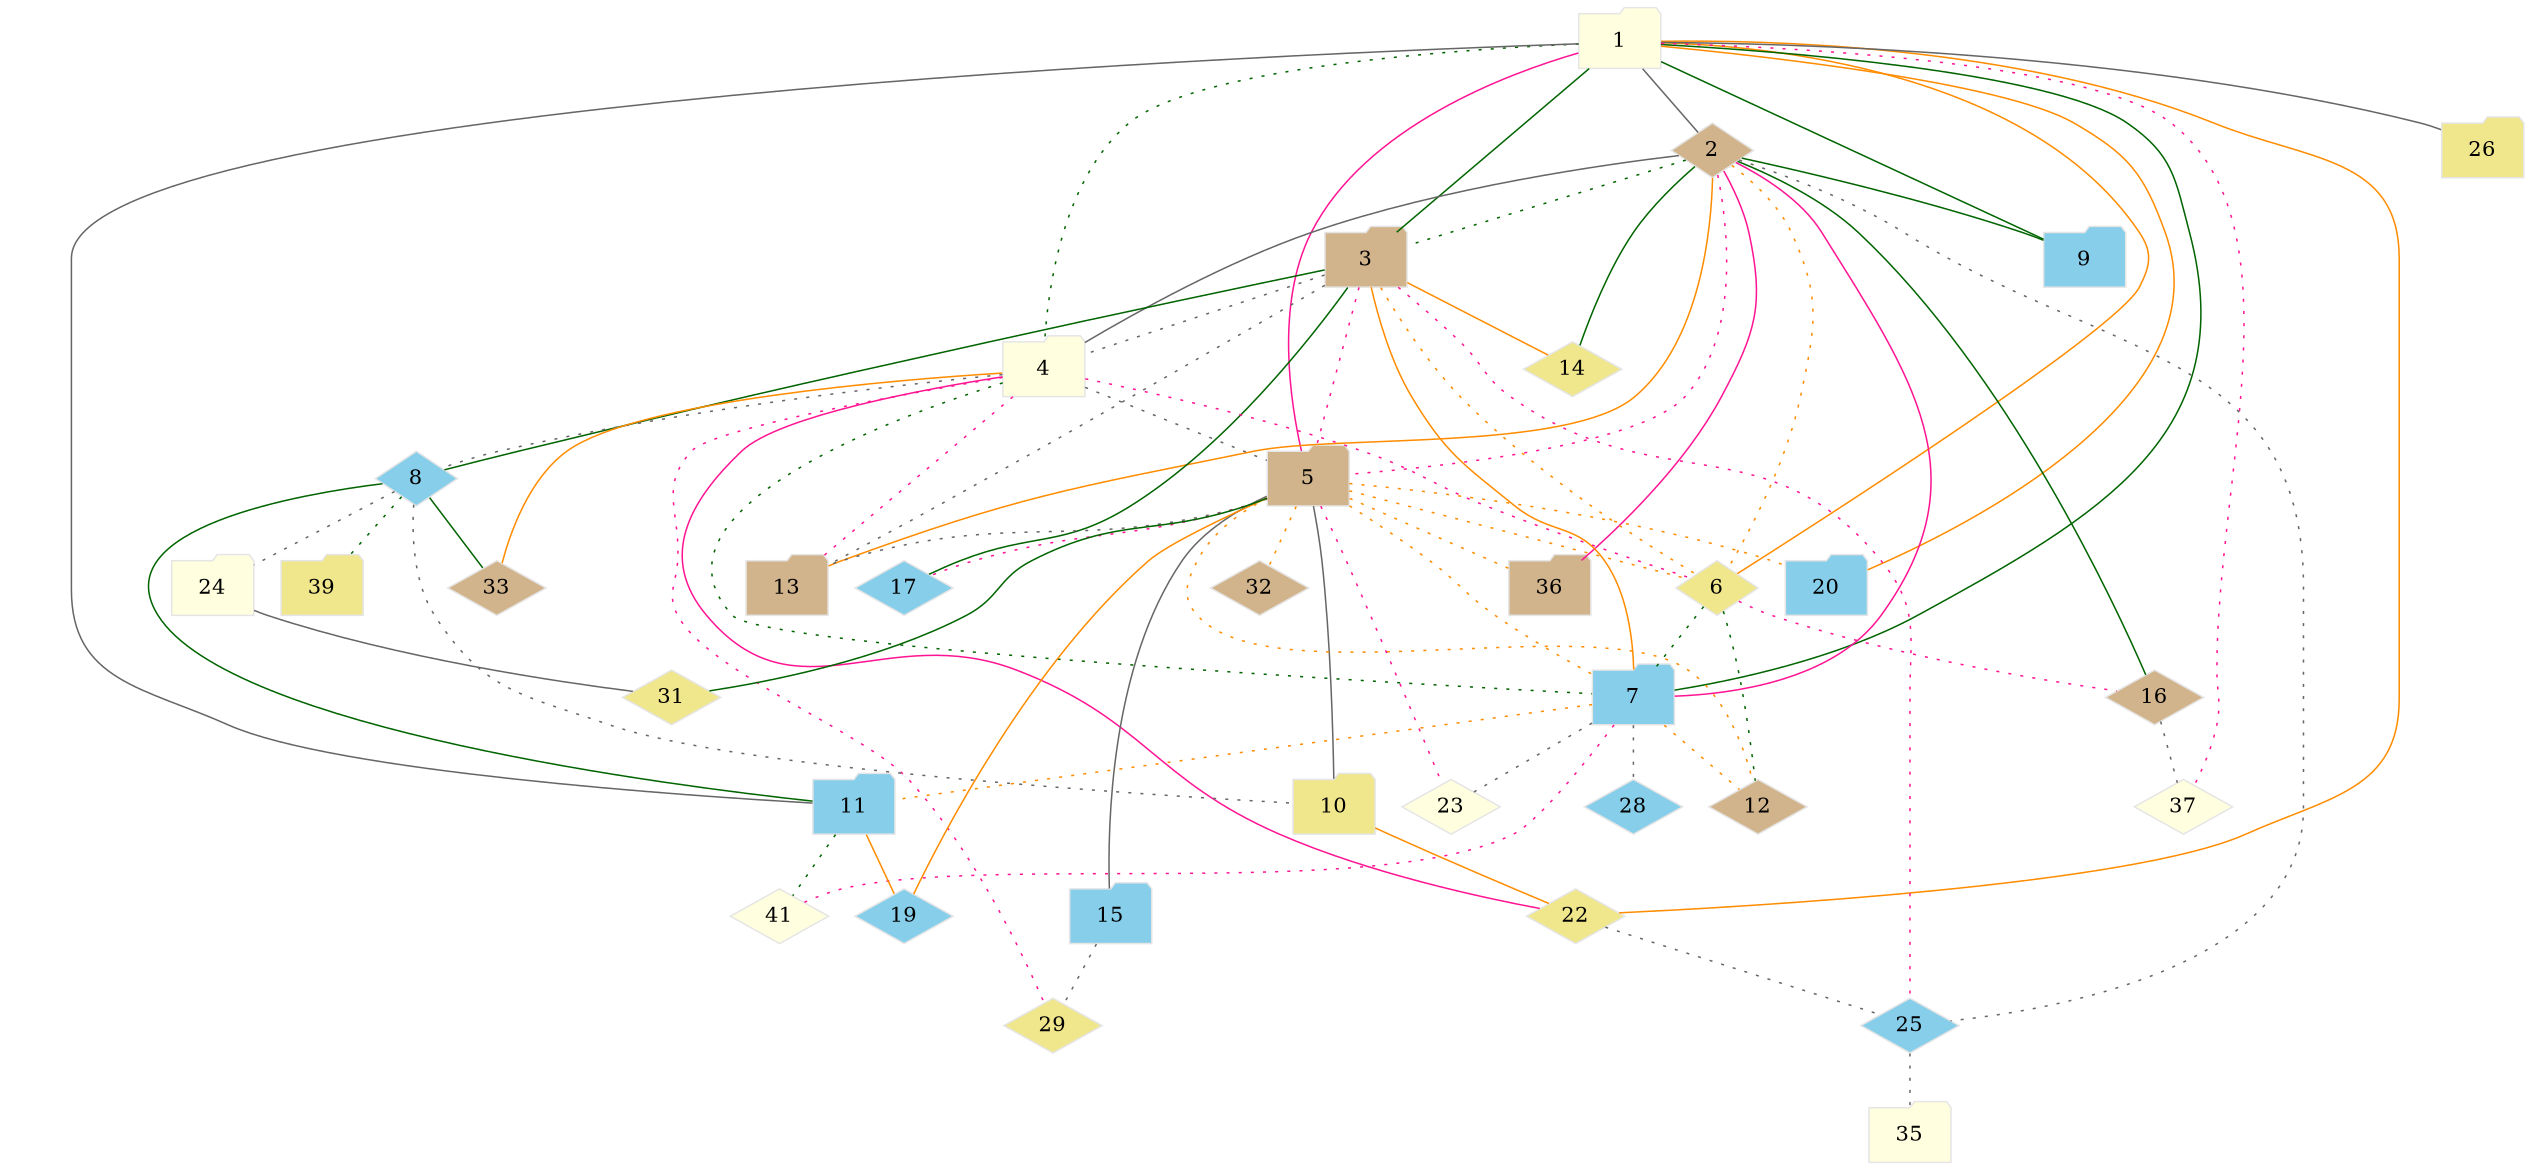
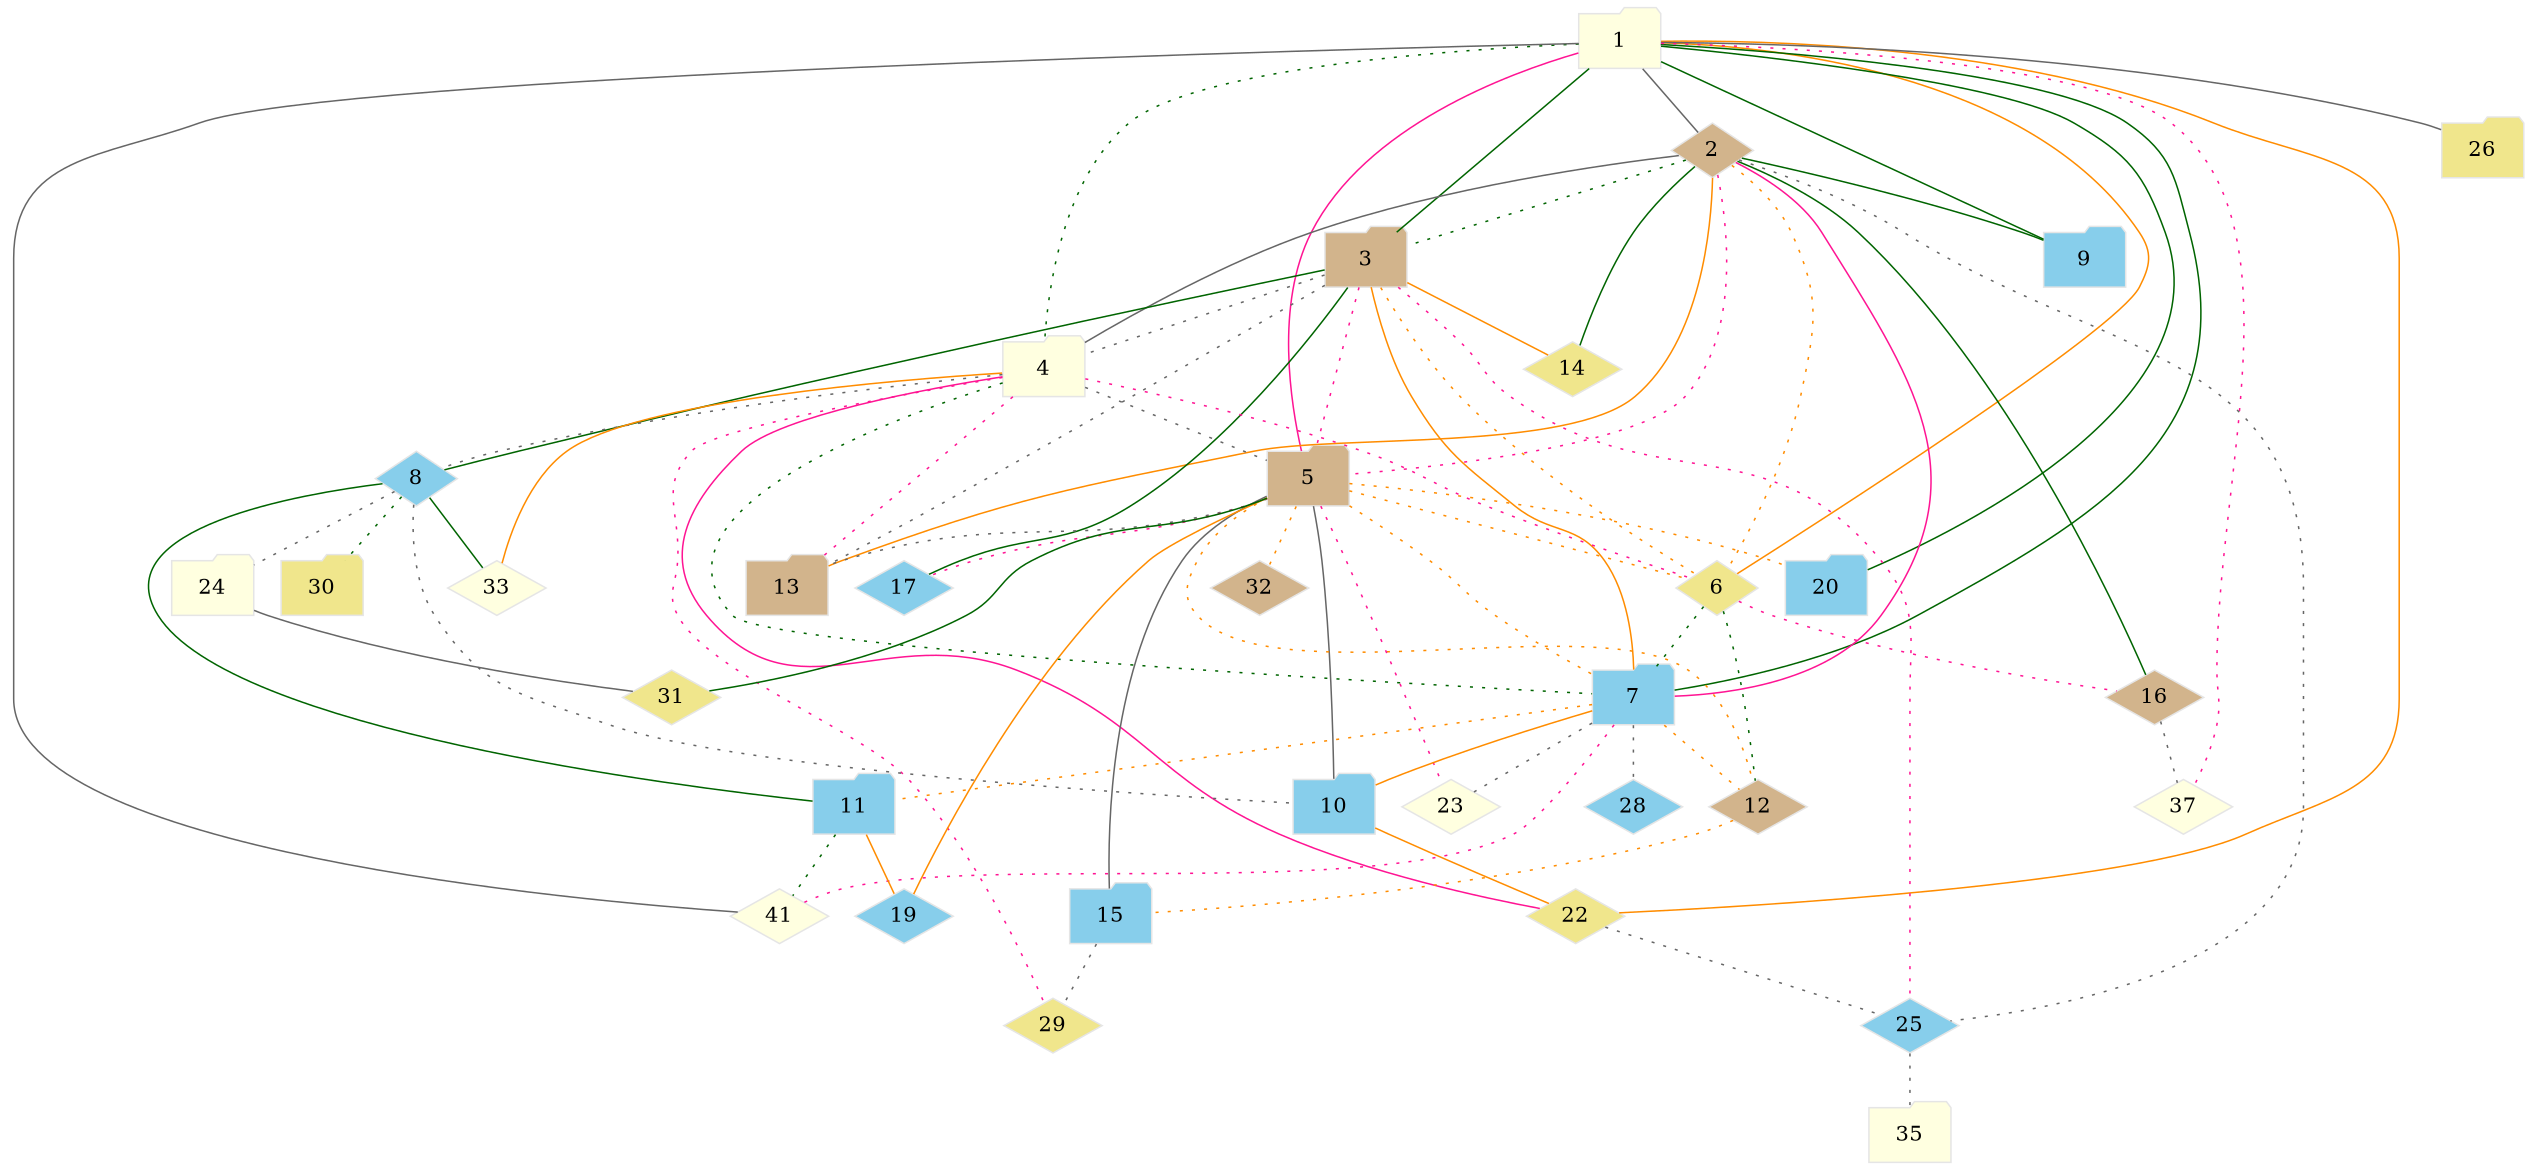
edge "1" -- "11": now "1" -- "41"
edge "1" -- "20": color darkorange -> darkgreen
node "39": label "39" -> "30"
node "33": fillcolor tan -> lightyellow
node "36": removed
edge "7" -- "10": added
node "10": fillcolor khaki -> skyblue
edge "12" -- "15": added
